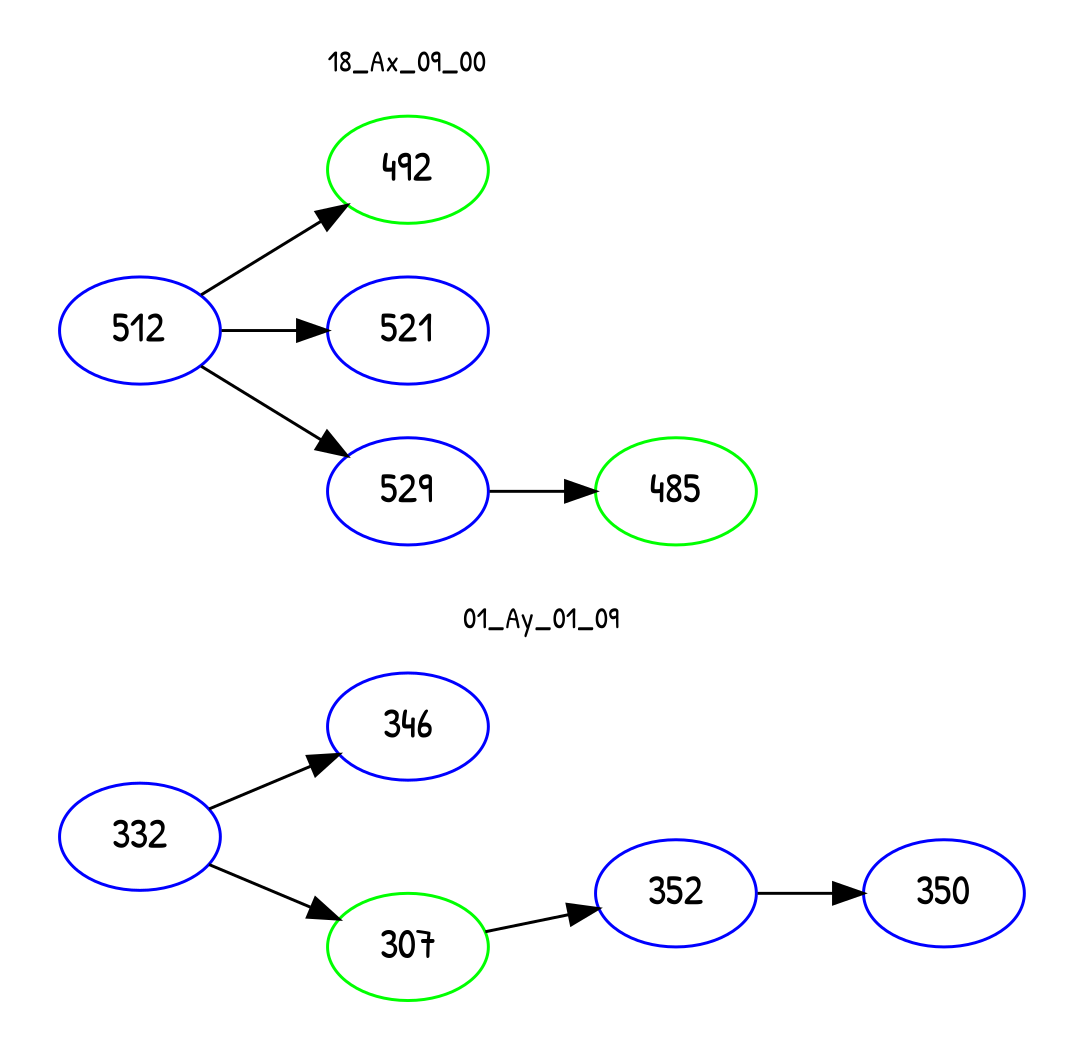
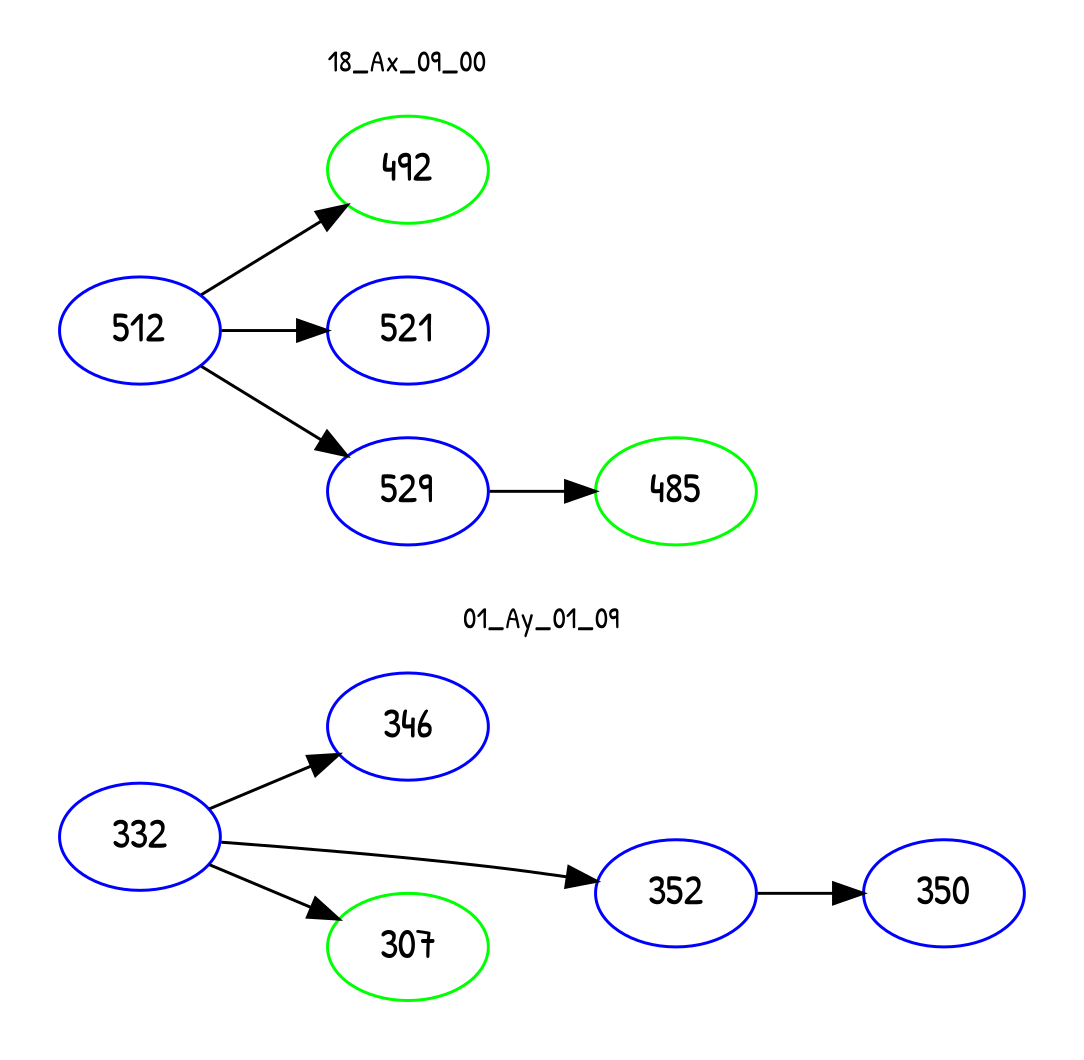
edge "307" -> "352": now "332" -> "352"
